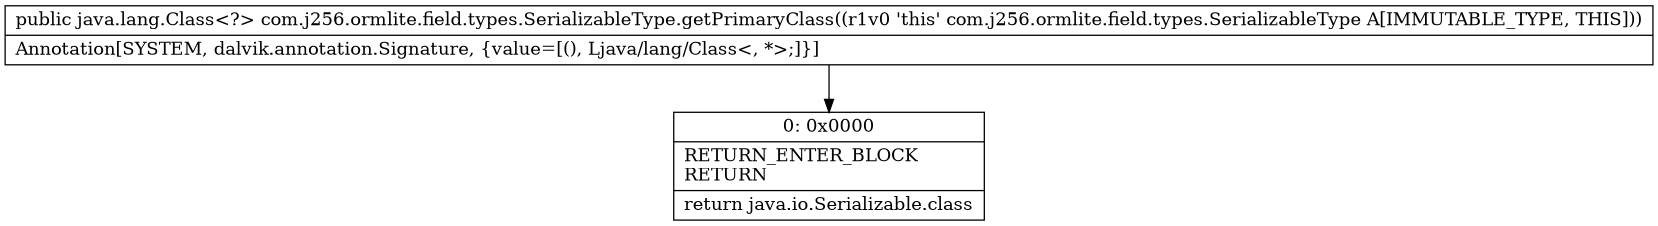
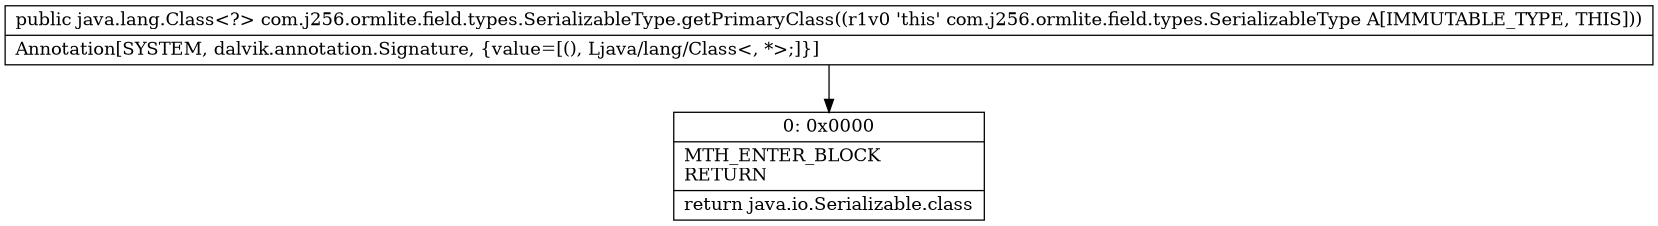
node "0: 0x0000": text "RETURN_ENTER_BLOCK" -> "MTH_ENTER_BLOCK"
